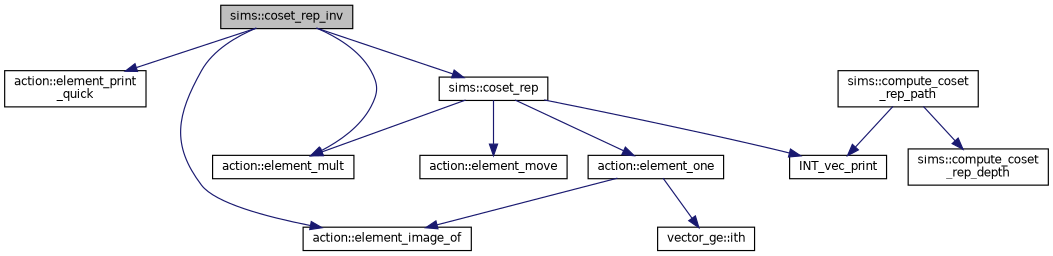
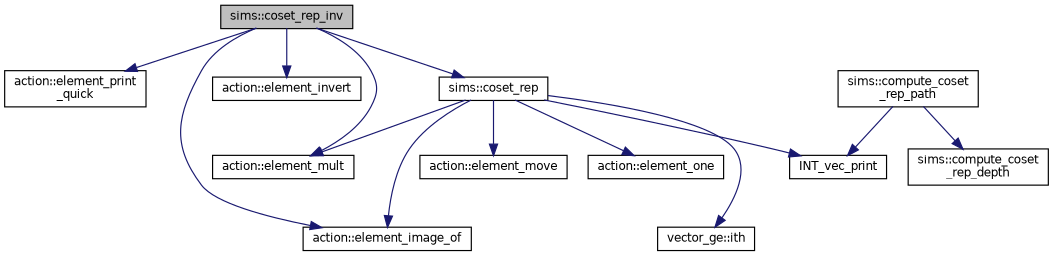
node "action::element_invert": added
edge "action::element_one" -> "vector_ge::ith": now "sims::coset_rep" -> "vector_ge::ith"
edge "action::element_one" -> "action::element_image_of": now "sims::coset_rep" -> "action::element_image_of"
